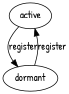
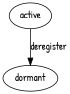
edge "active" -> "dormant": label "register" -> "deregister"
edge "dormant" -> "active": removed, label "register"
